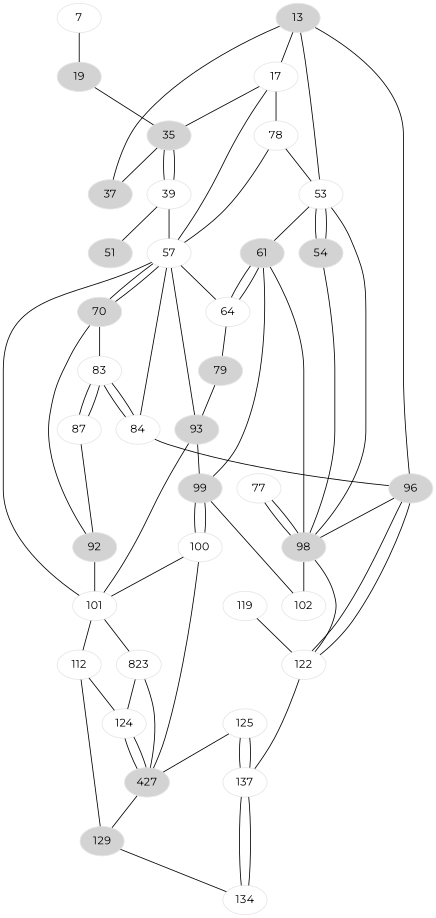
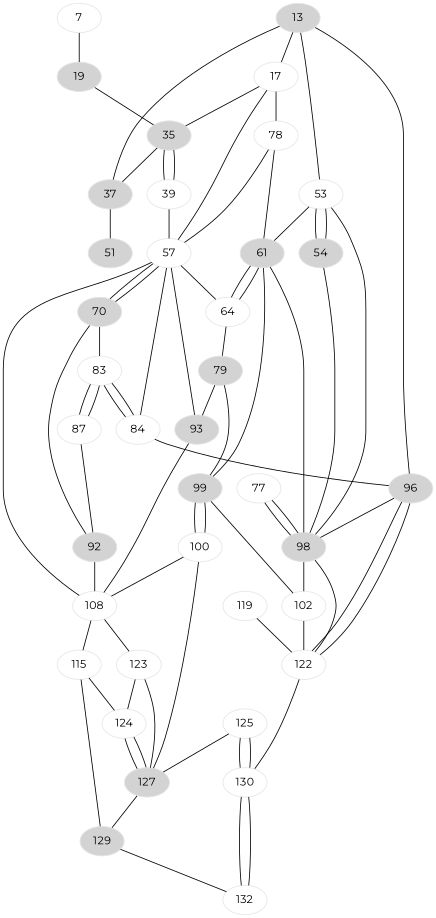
edge "78" -- "53": now "78" -- "61"
edge "39" -- "51": now "37" -- "51"
edge "93" -- "99": now "79" -- "99"
node "101": label "101" -> "108"
edge "102" -- "122": added
node "112": label "112" -> "115"
node "823": label "823" -> "123"
node "427": label "427" -> "127"
node "137": label "137" -> "130"
node "134": label "134" -> "132"
